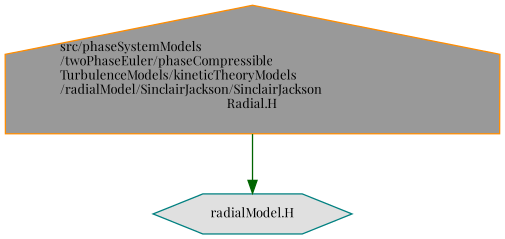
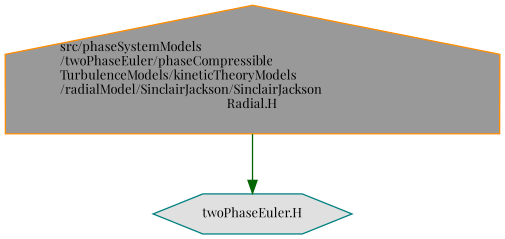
node "radialModel.H": label "radialModel.H" -> "twoPhaseEuler.H"
